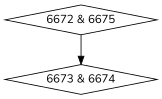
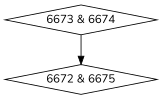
edge "6672 & 6675" -> "6673 & 6674": reversed
